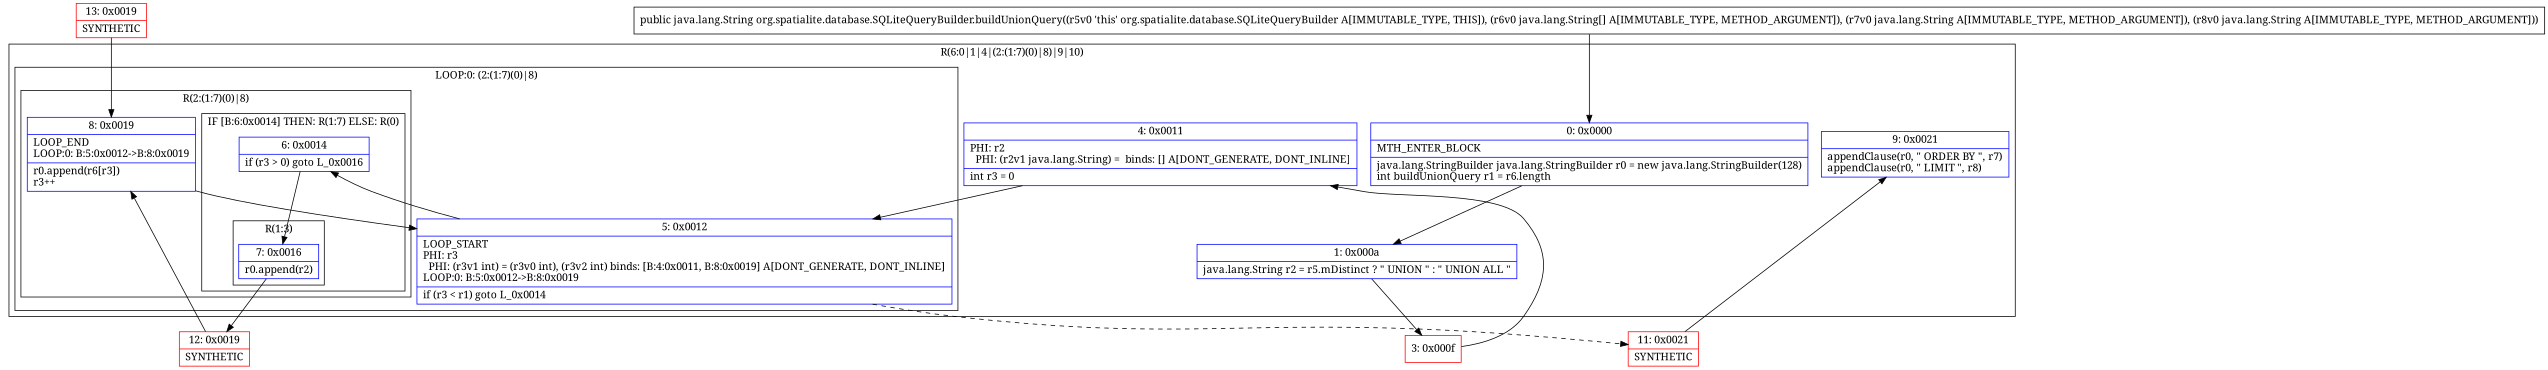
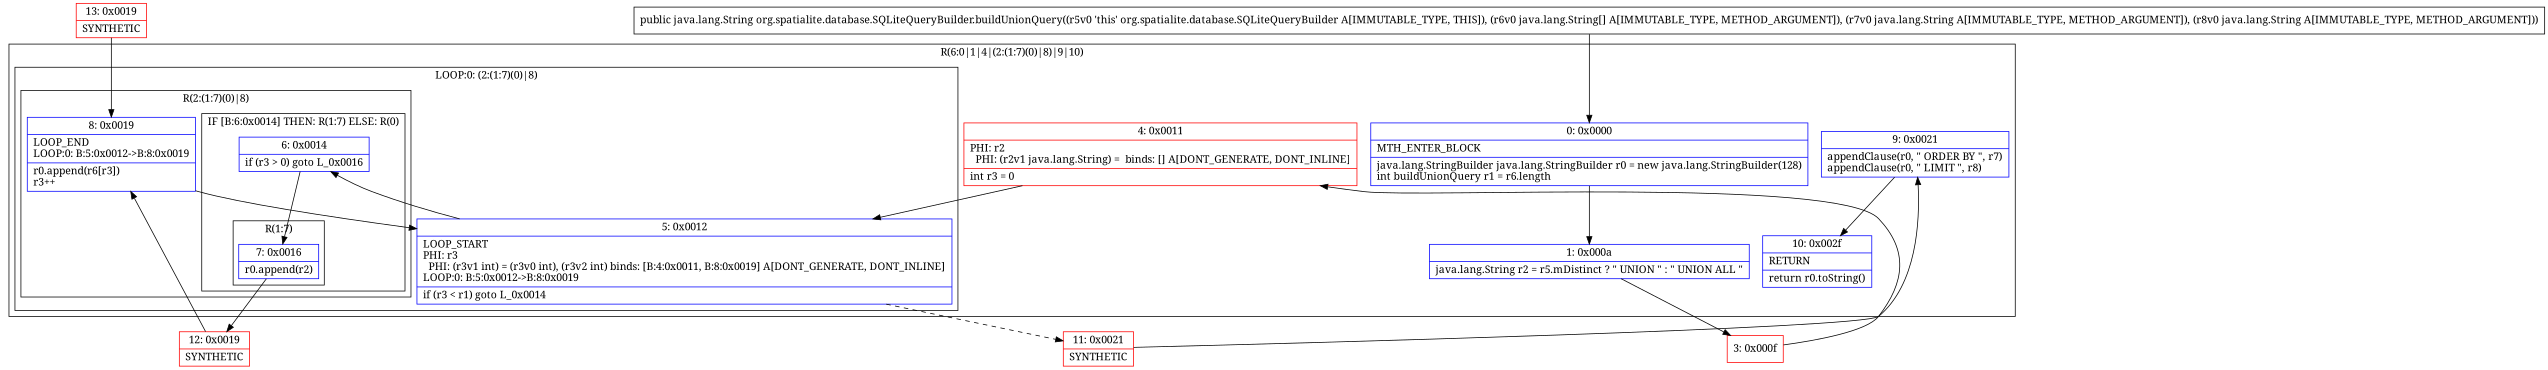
node "4: 0x0011": color blue -> red
cluster "R(1:3)": label "R(1:3)" -> "R(1:7)"
node "10: 0x002f": added
